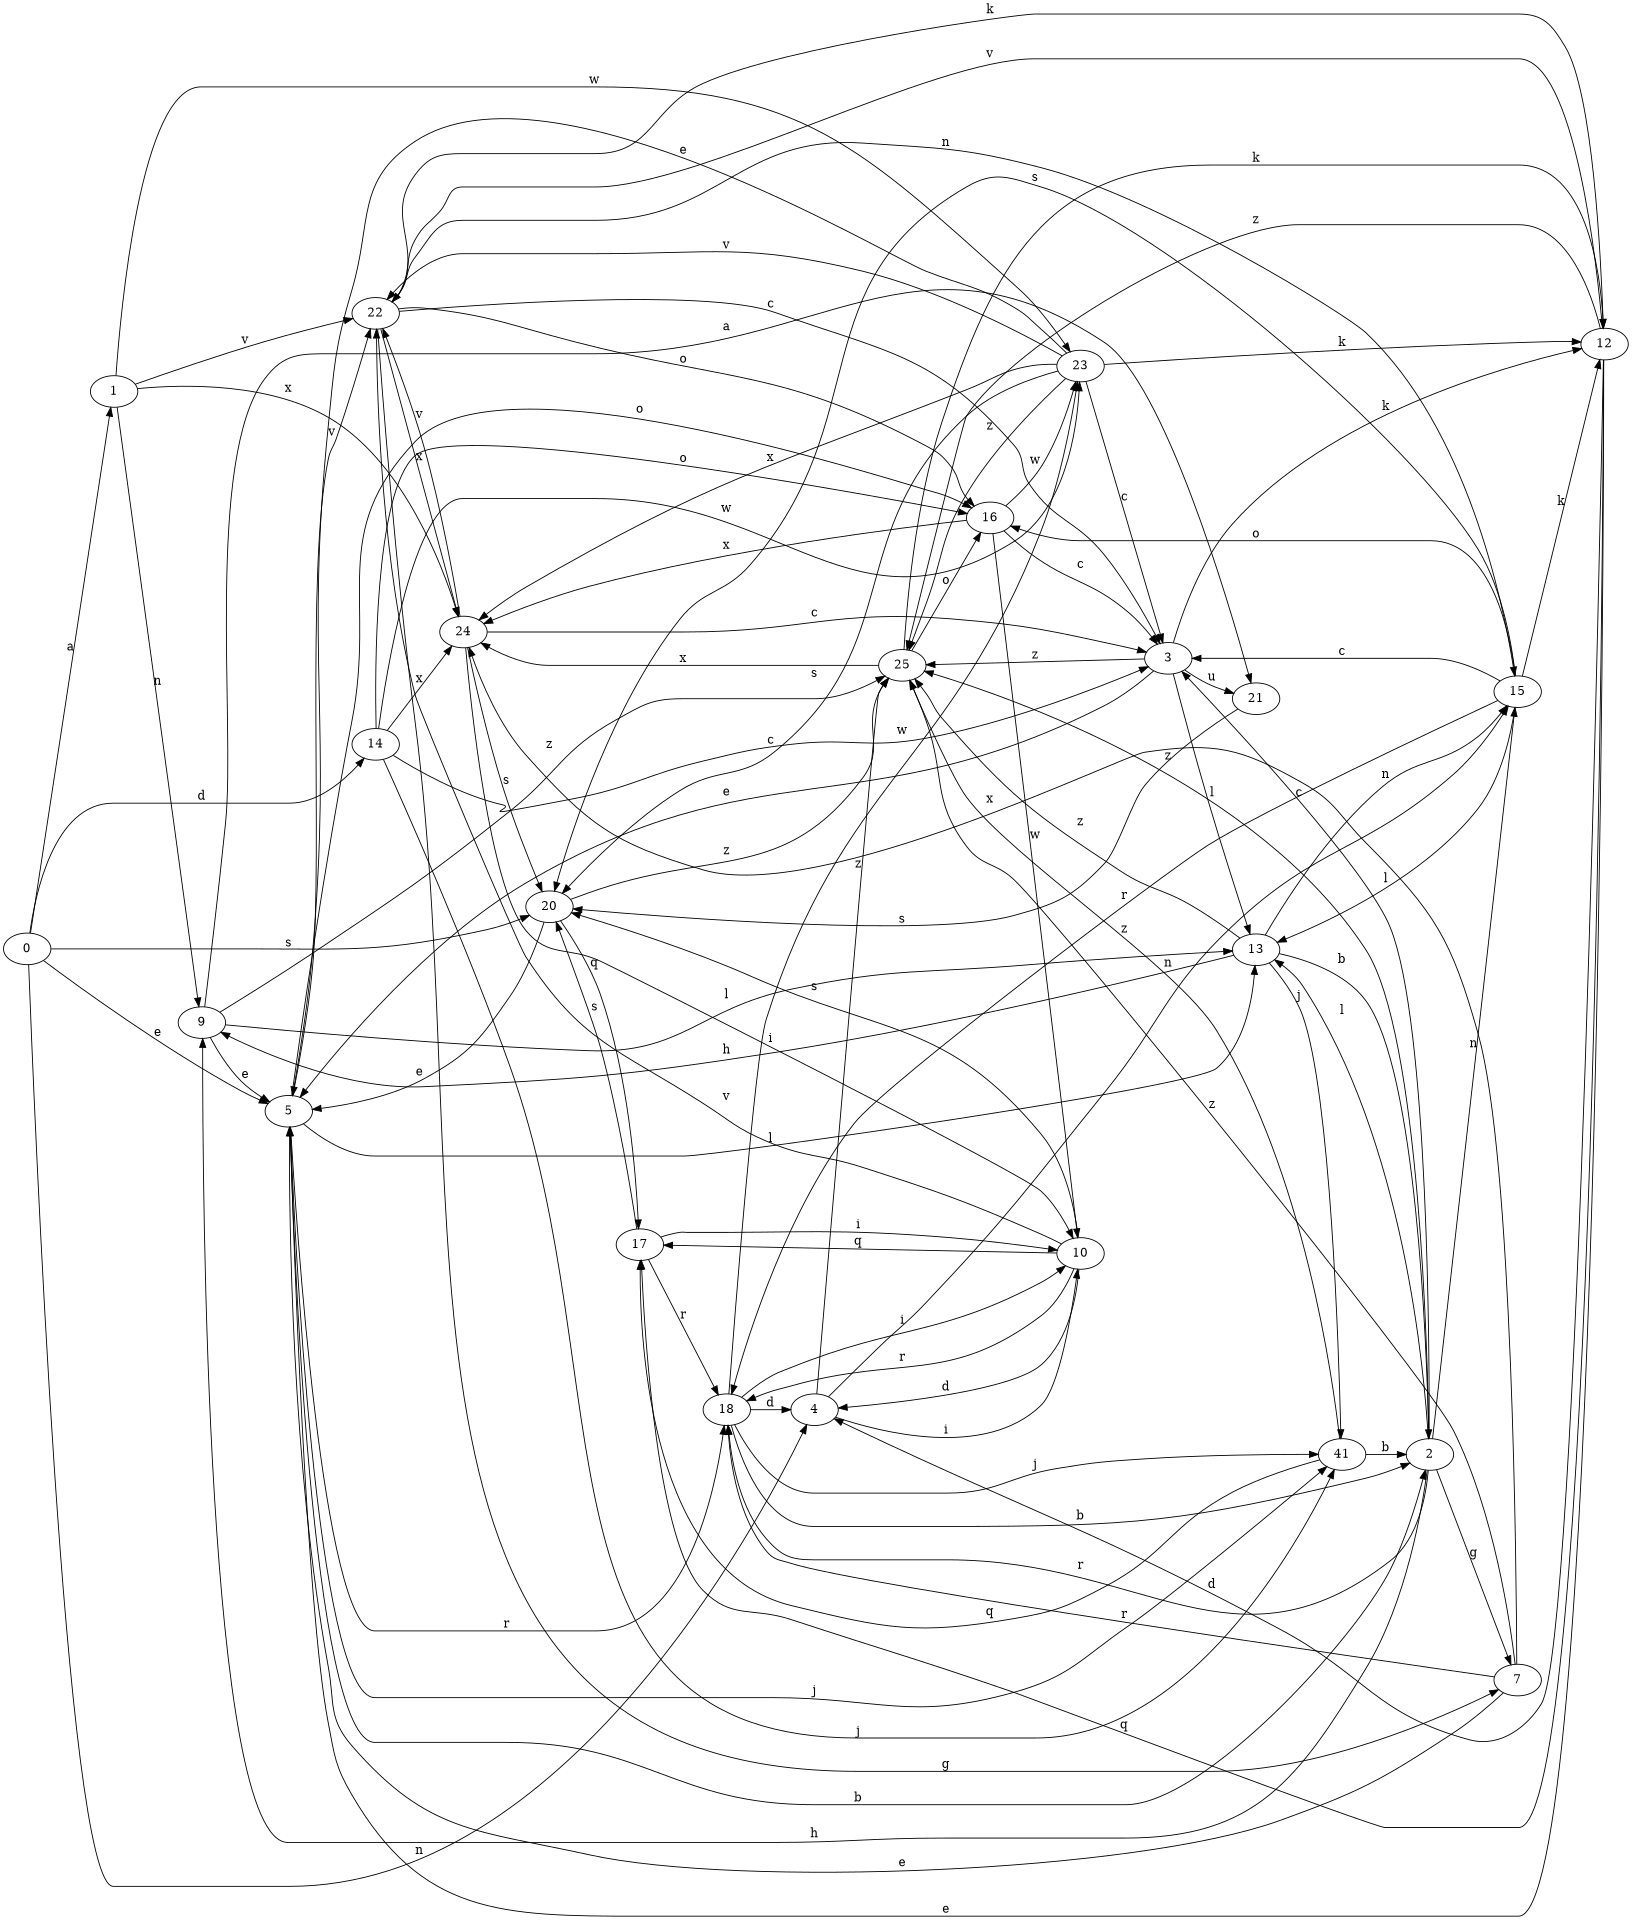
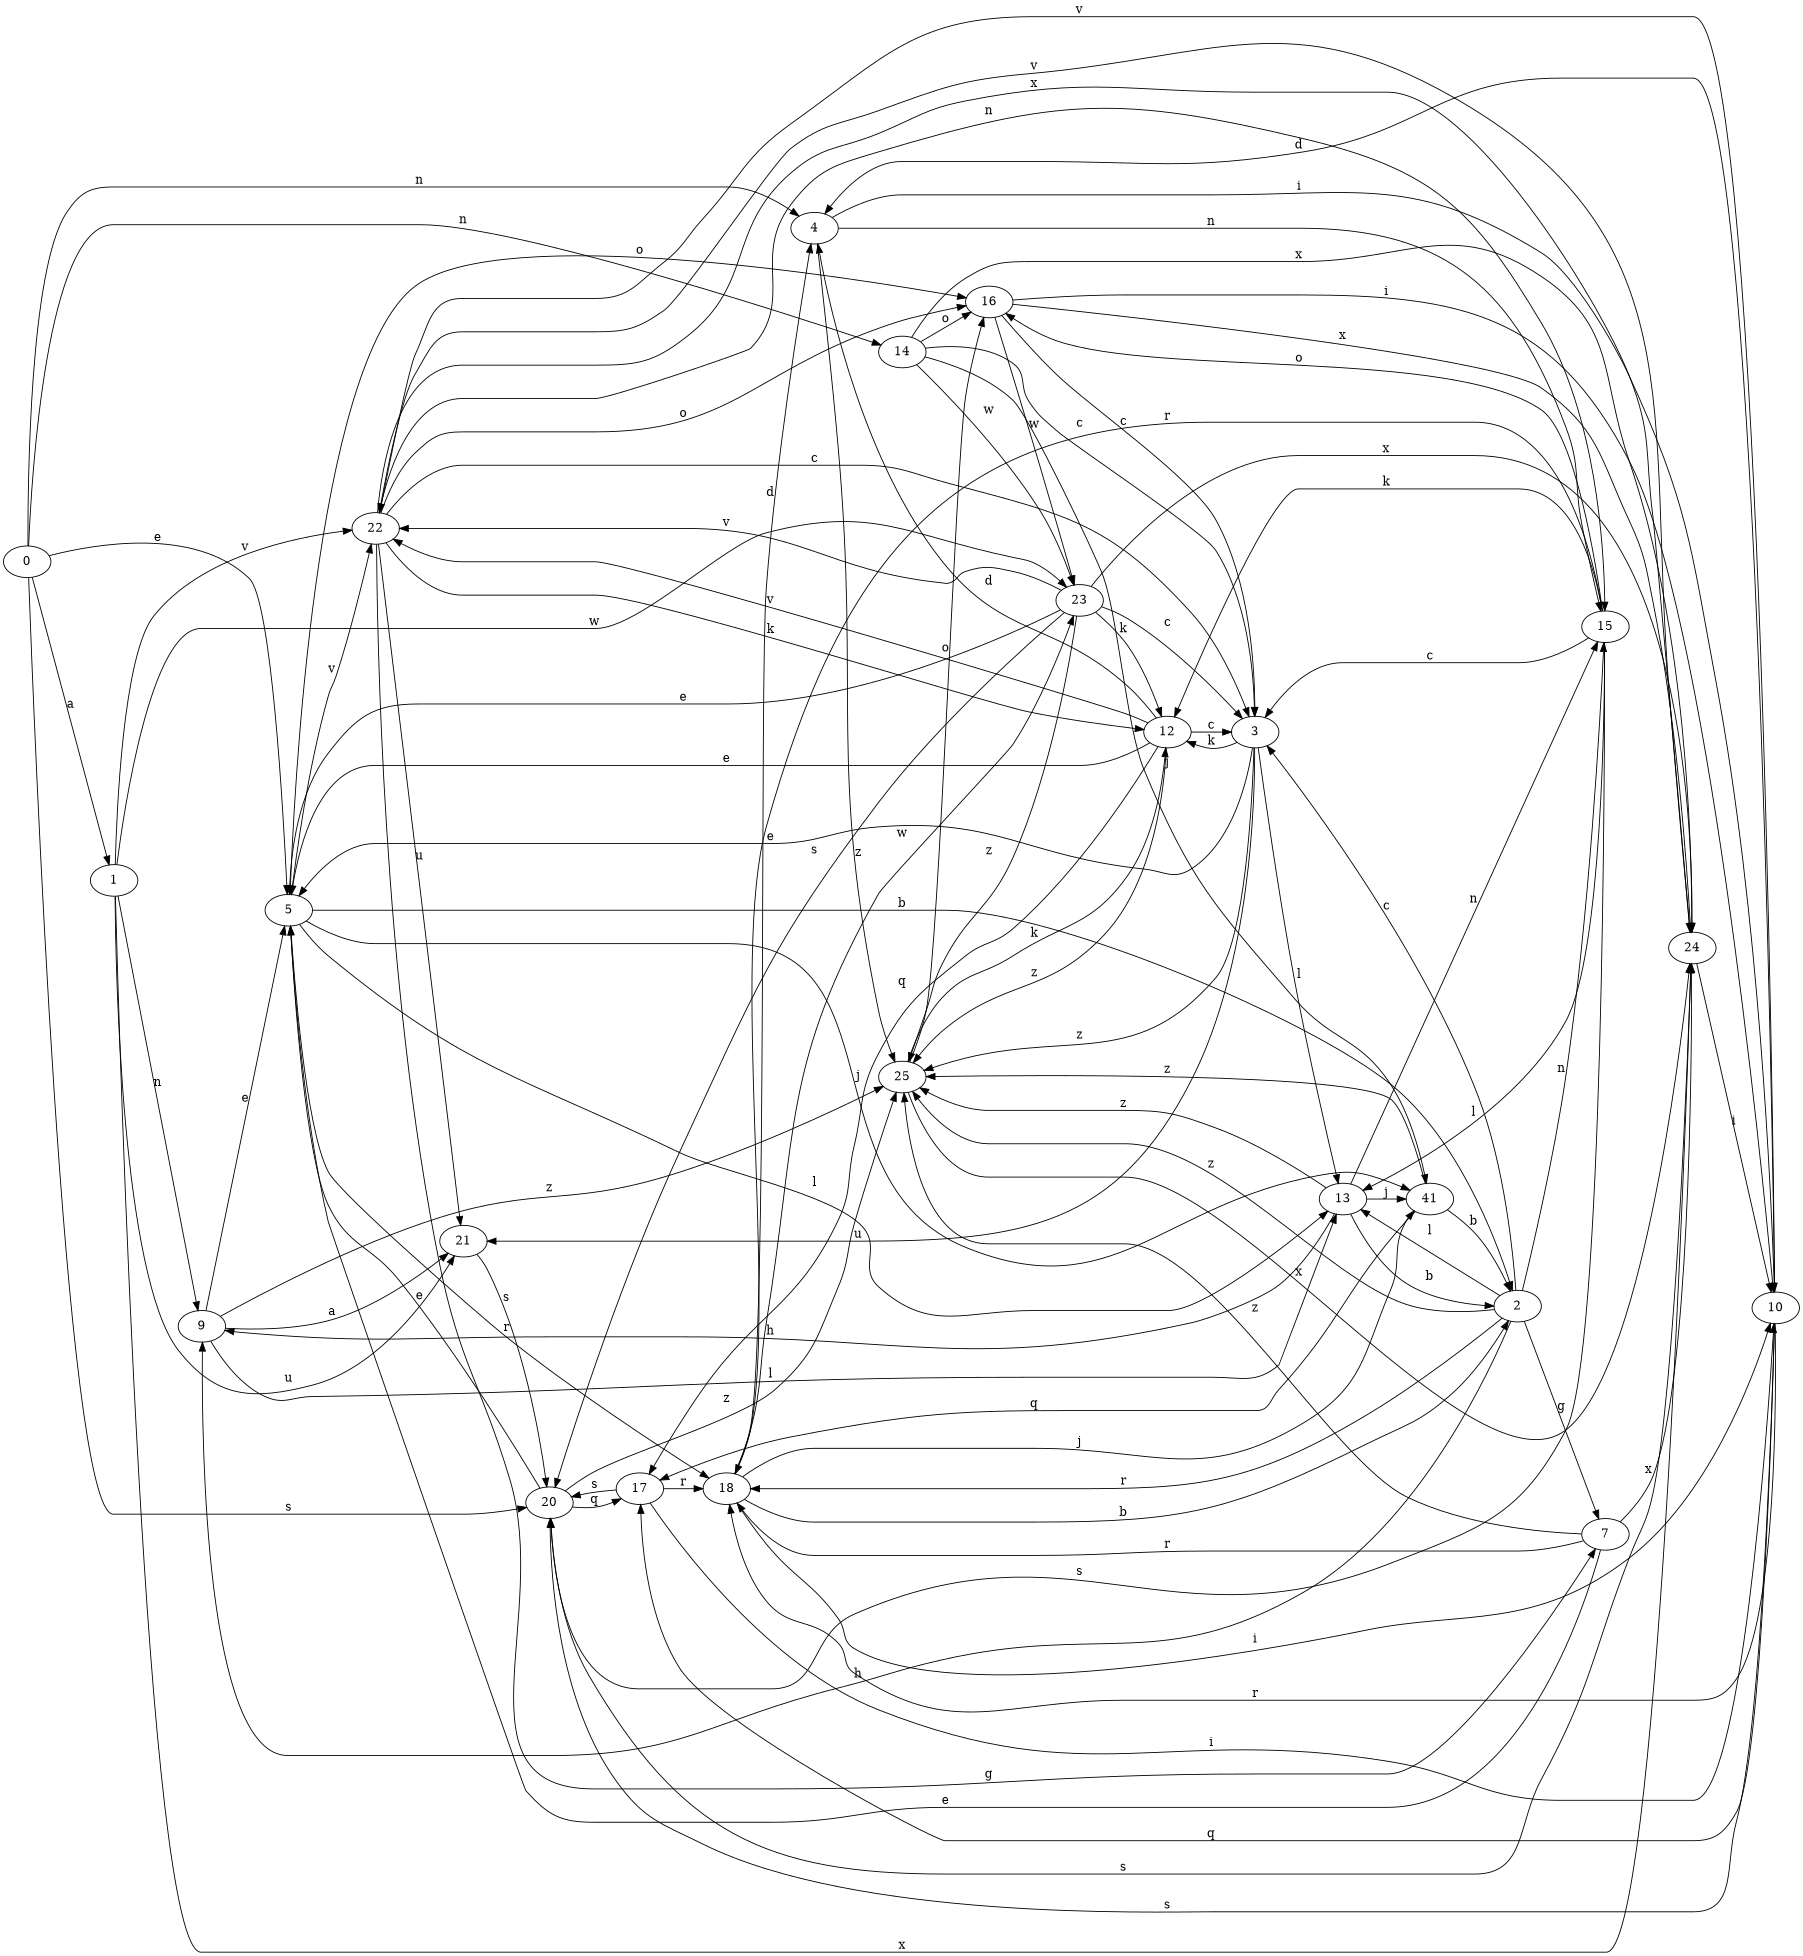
edge "24" -> "3": now "12" -> "3"
edge "0" -> "14": label "d" -> "n"
edge "16" -> "10": label "w" -> "i"
edge "22" -> "21": added, label "u"
edge "1" -> "21": added, label "u"
